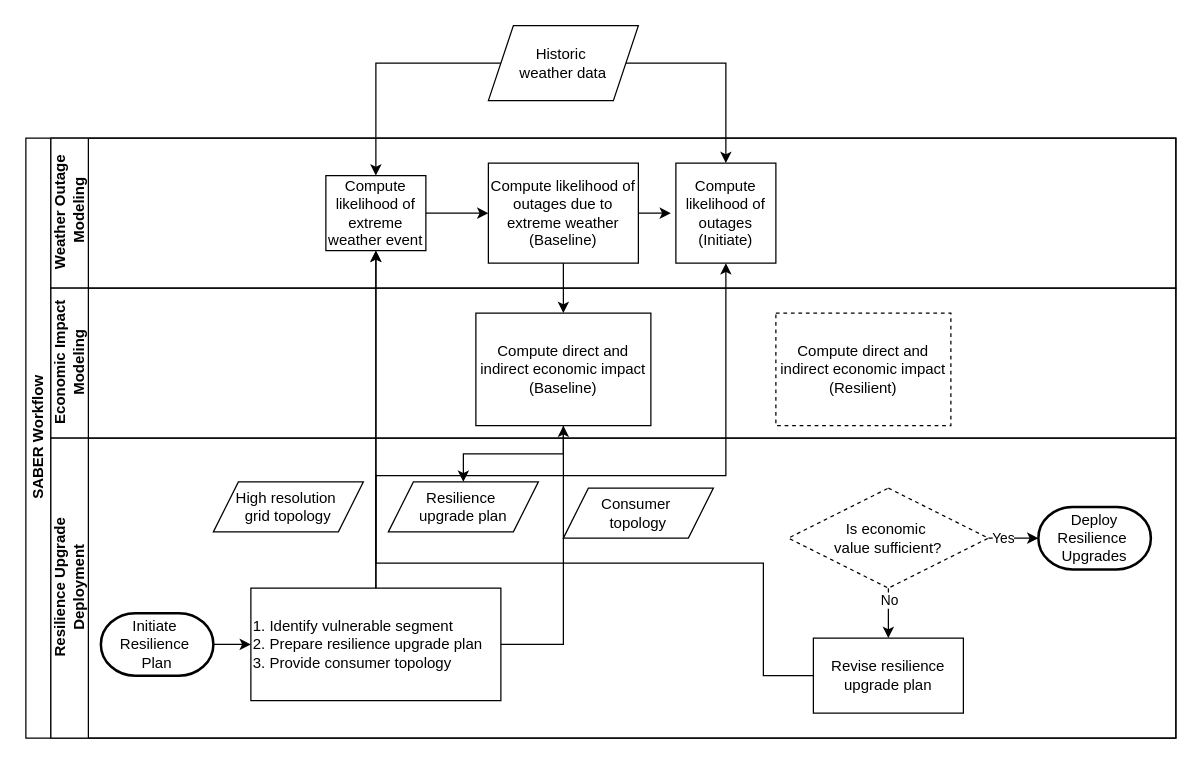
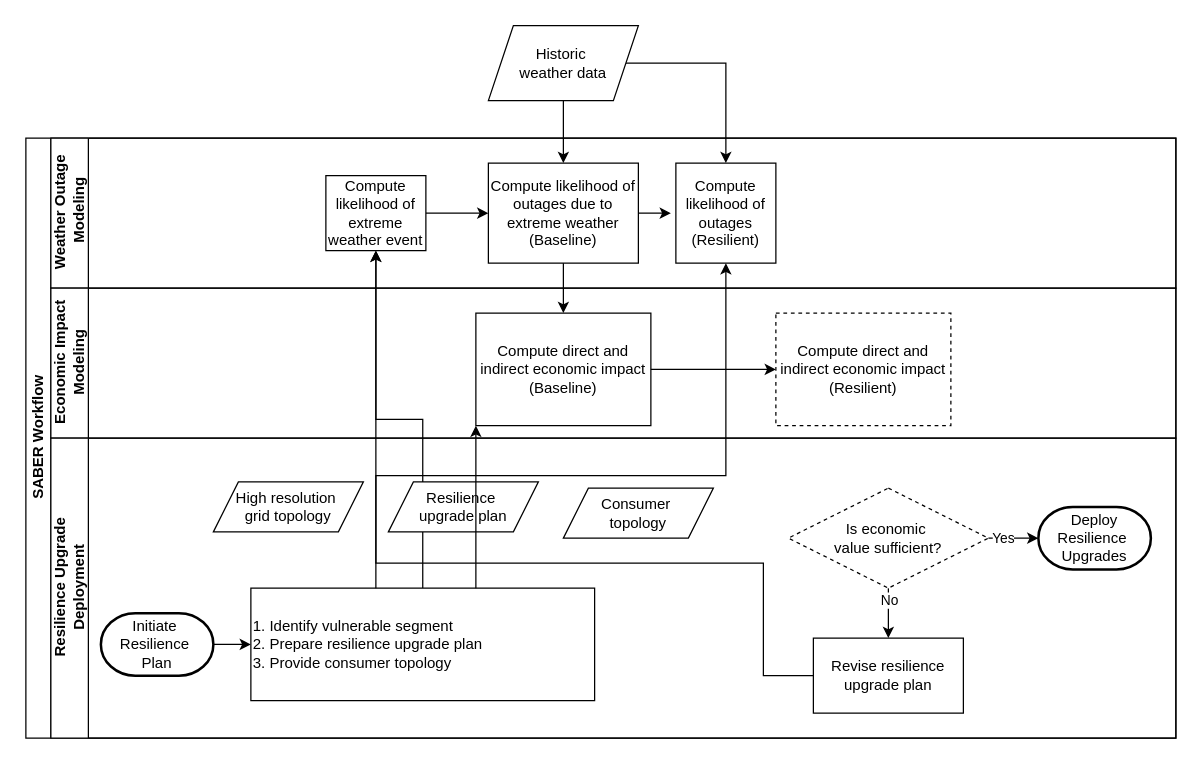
edge "Historic weather data" -> "Compute likelihood of extreme weather event": now "Historic weather data" -> "Compute likelihood of outages due to extreme weather (Baseline)"
node "Compute likelihood of outages (Initiate)": label "Compute likelihood of outages (Initiate)" -> "Compute likelihood of outages (Resilient)"
edge "Compute direct and indirect economic impact (Baseline)" -> "Resilience upgrade plan": now "Compute direct and indirect economic impact (Baseline)" -> "Compute direct and indirect economic impact (Resilient)"
node "1. Identify vulnerable segment 2. Prepare resilience upgrade plan 3. Provide consumer topology": size 250x113 -> 344x113
